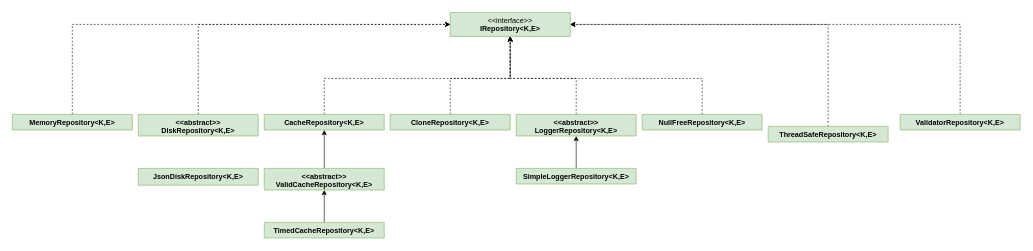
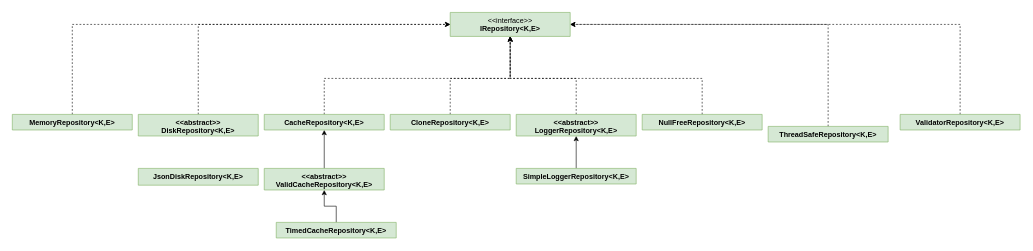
node "TimedCacheRepository<K,E>": moved (324, 230) -> (336, 230)
